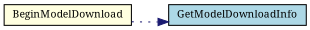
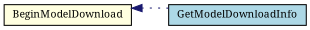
edge "BeginModelDownload" -> "GetModelDownloadInfo": reversed
